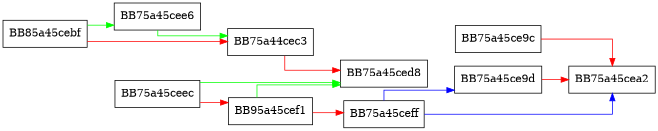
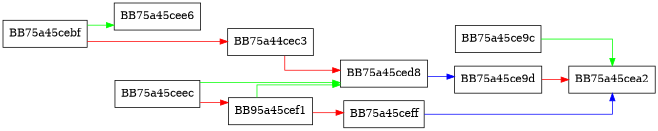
node "BB85a45cebf": label "BB85a45cebf" -> "BB75a45cebf"
edge "BB75a45cee6" -> "BB75a44cec3": removed
edge "BB75a45ce9c" -> "BB75a45cea2": color red -> green
edge "BB75a45ceff" -> "BB75a45ce9d": now "BB75a45ced8" -> "BB75a45ce9d"
